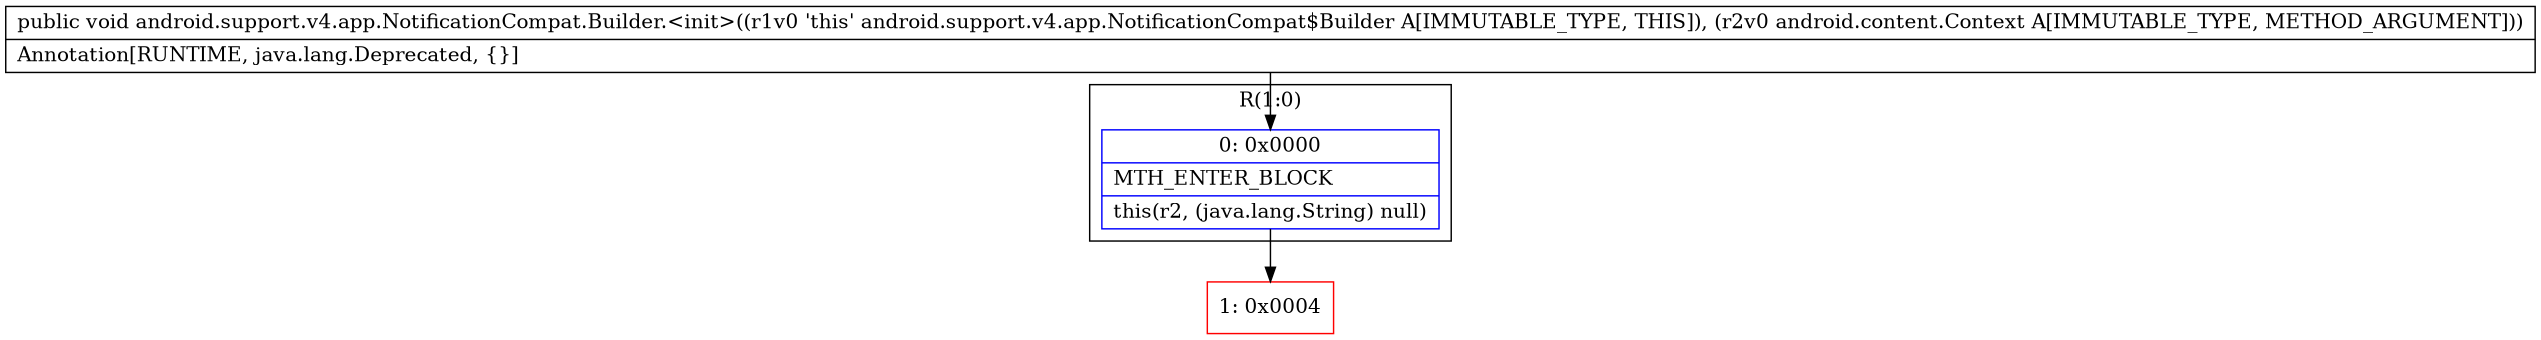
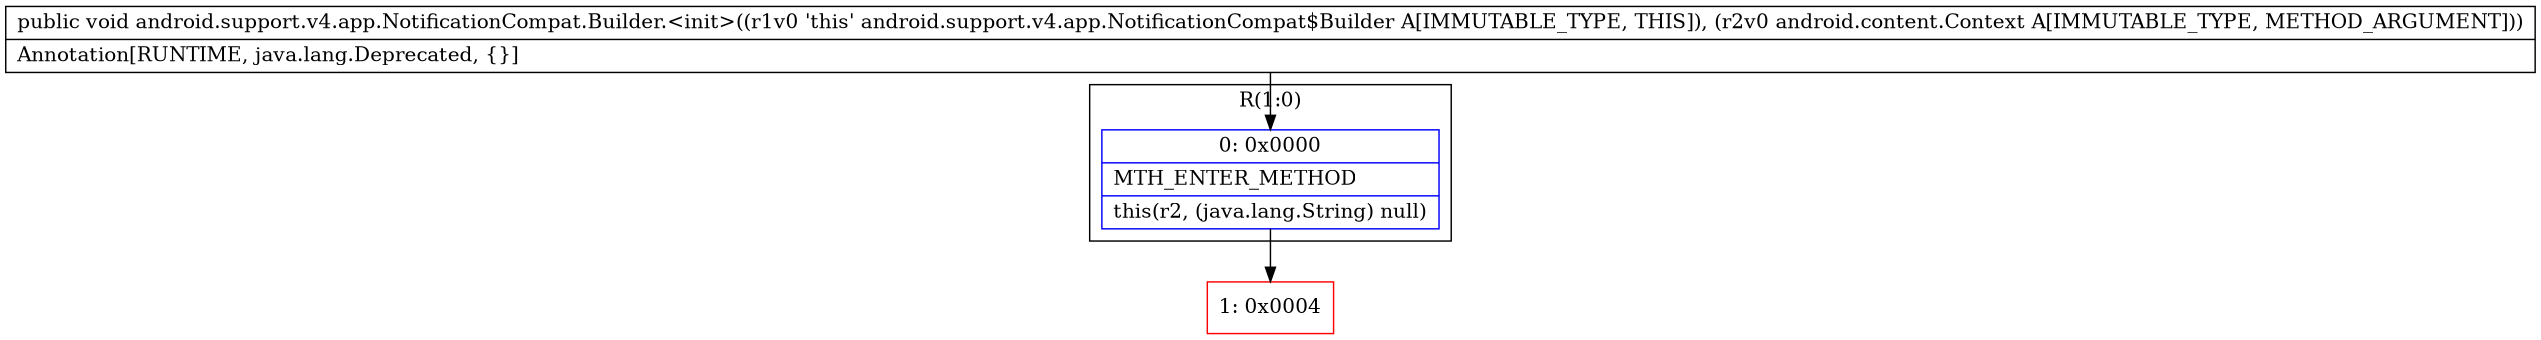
node "0: 0x0000": text "MTH_ENTER_BLOCK" -> "MTH_ENTER_METHOD"
